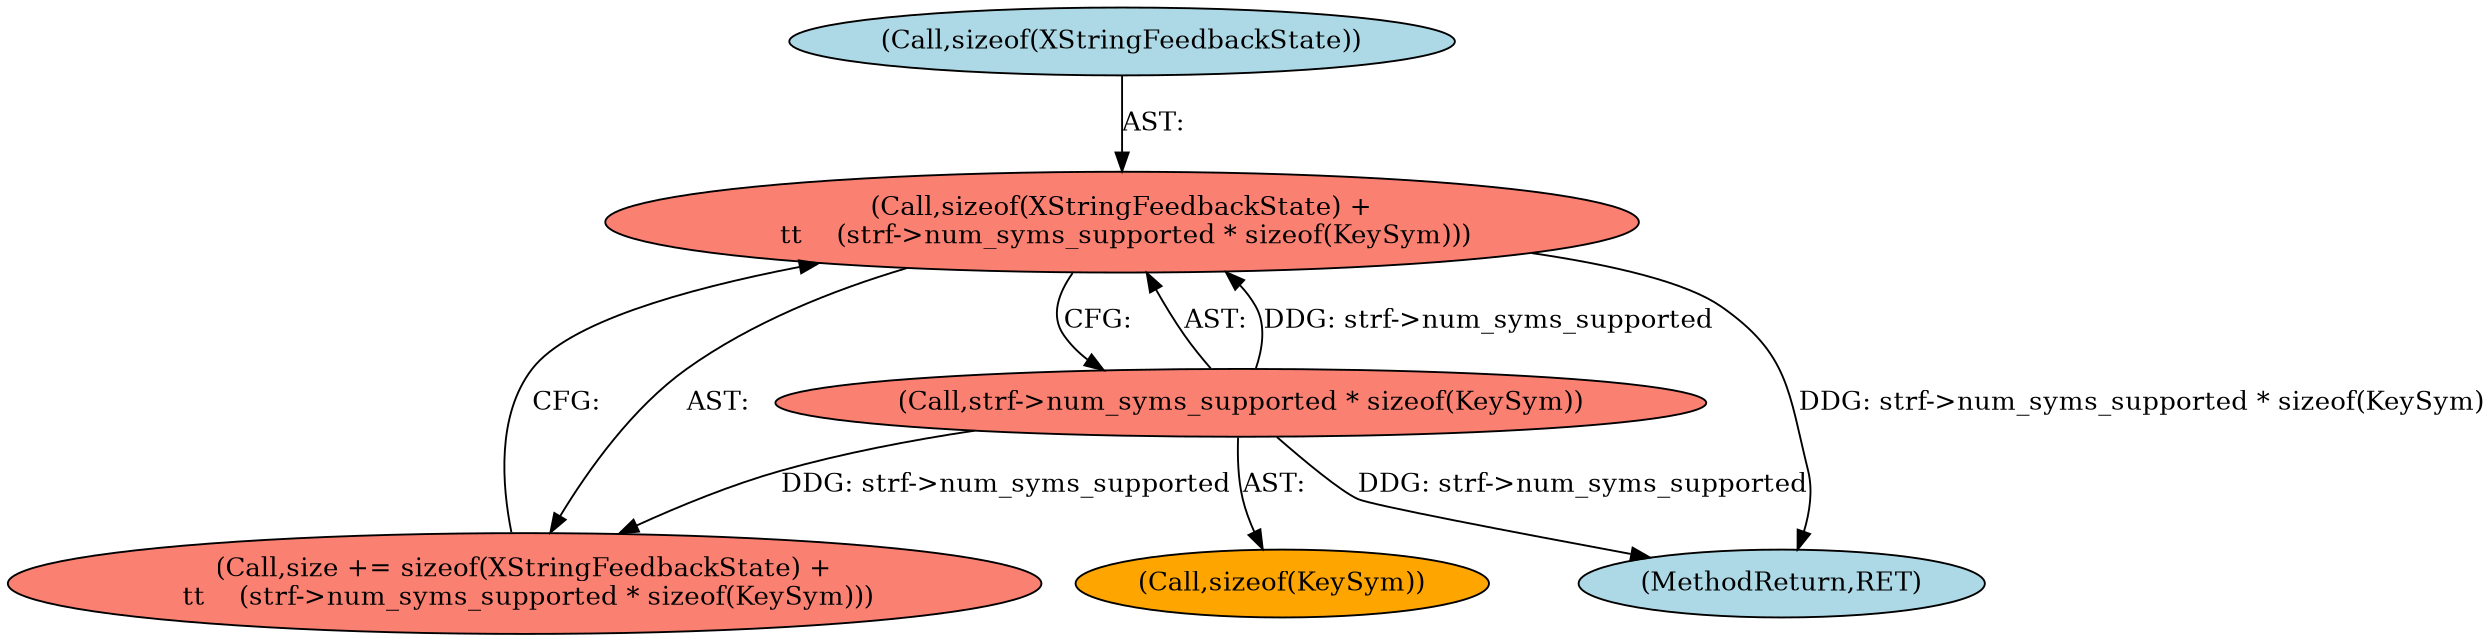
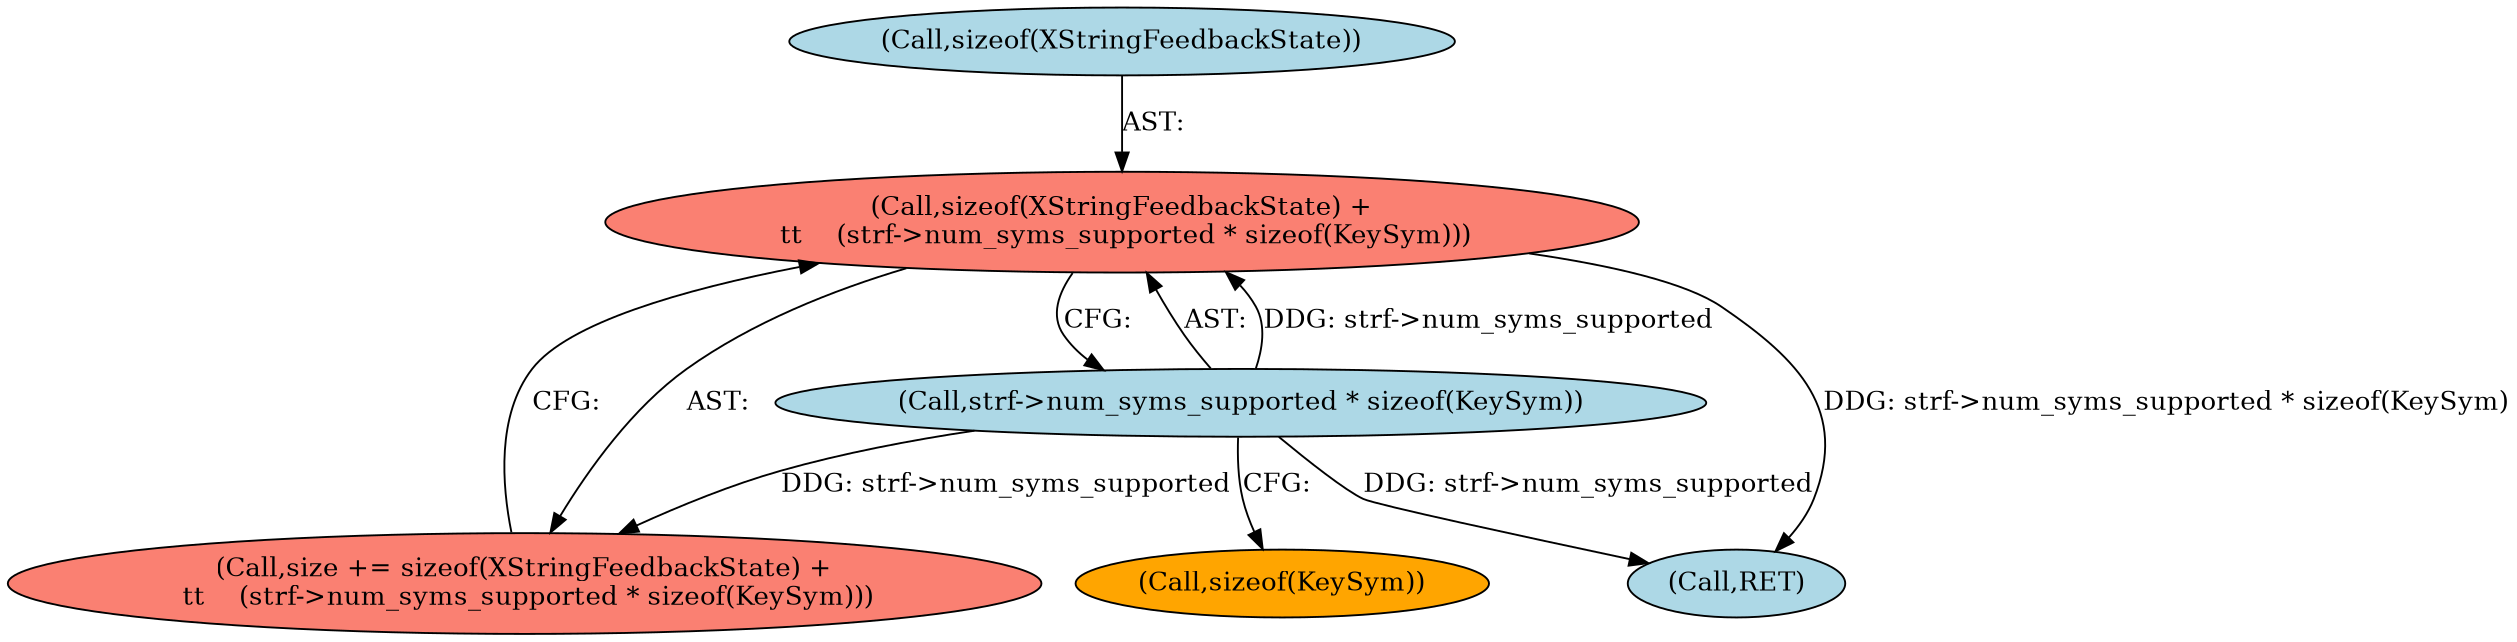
node "(Call,strf->num_syms_supported * sizeof(KeySym))": fillcolor salmon -> lightblue
edge "(Call,strf->num_syms_supported * sizeof(KeySym))" -> "(Call,sizeof(KeySym))": label "AST: " -> "CFG: "
node "(MethodReturn,RET)": label "(MethodReturn,RET)" -> "(Call,RET)"
